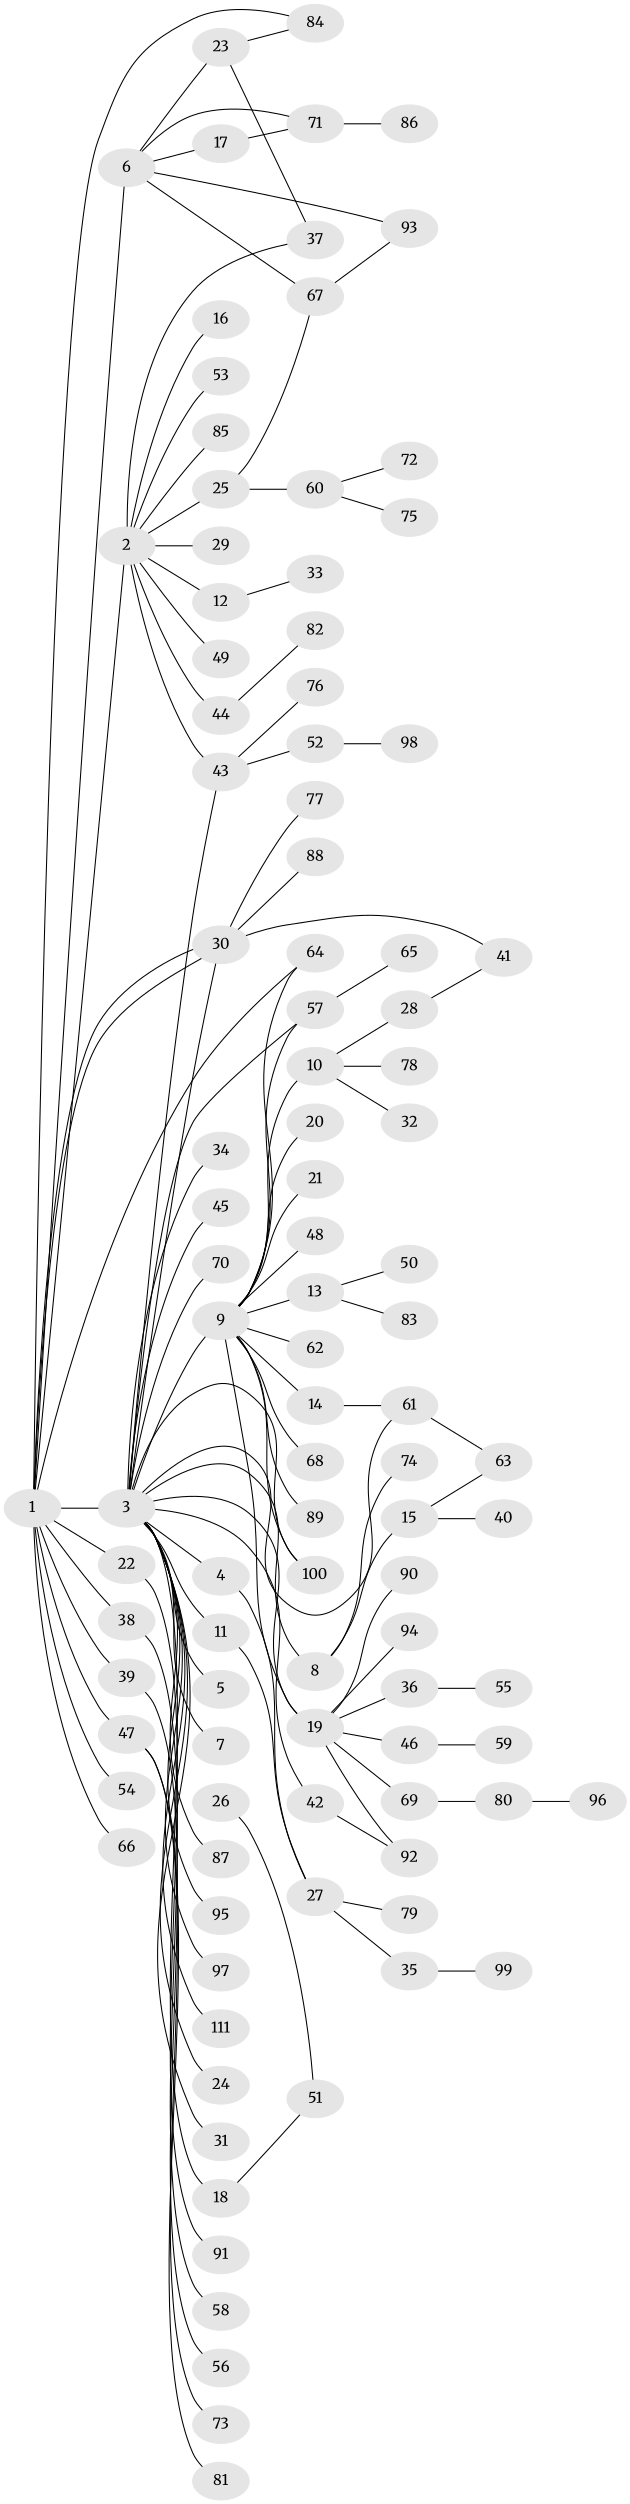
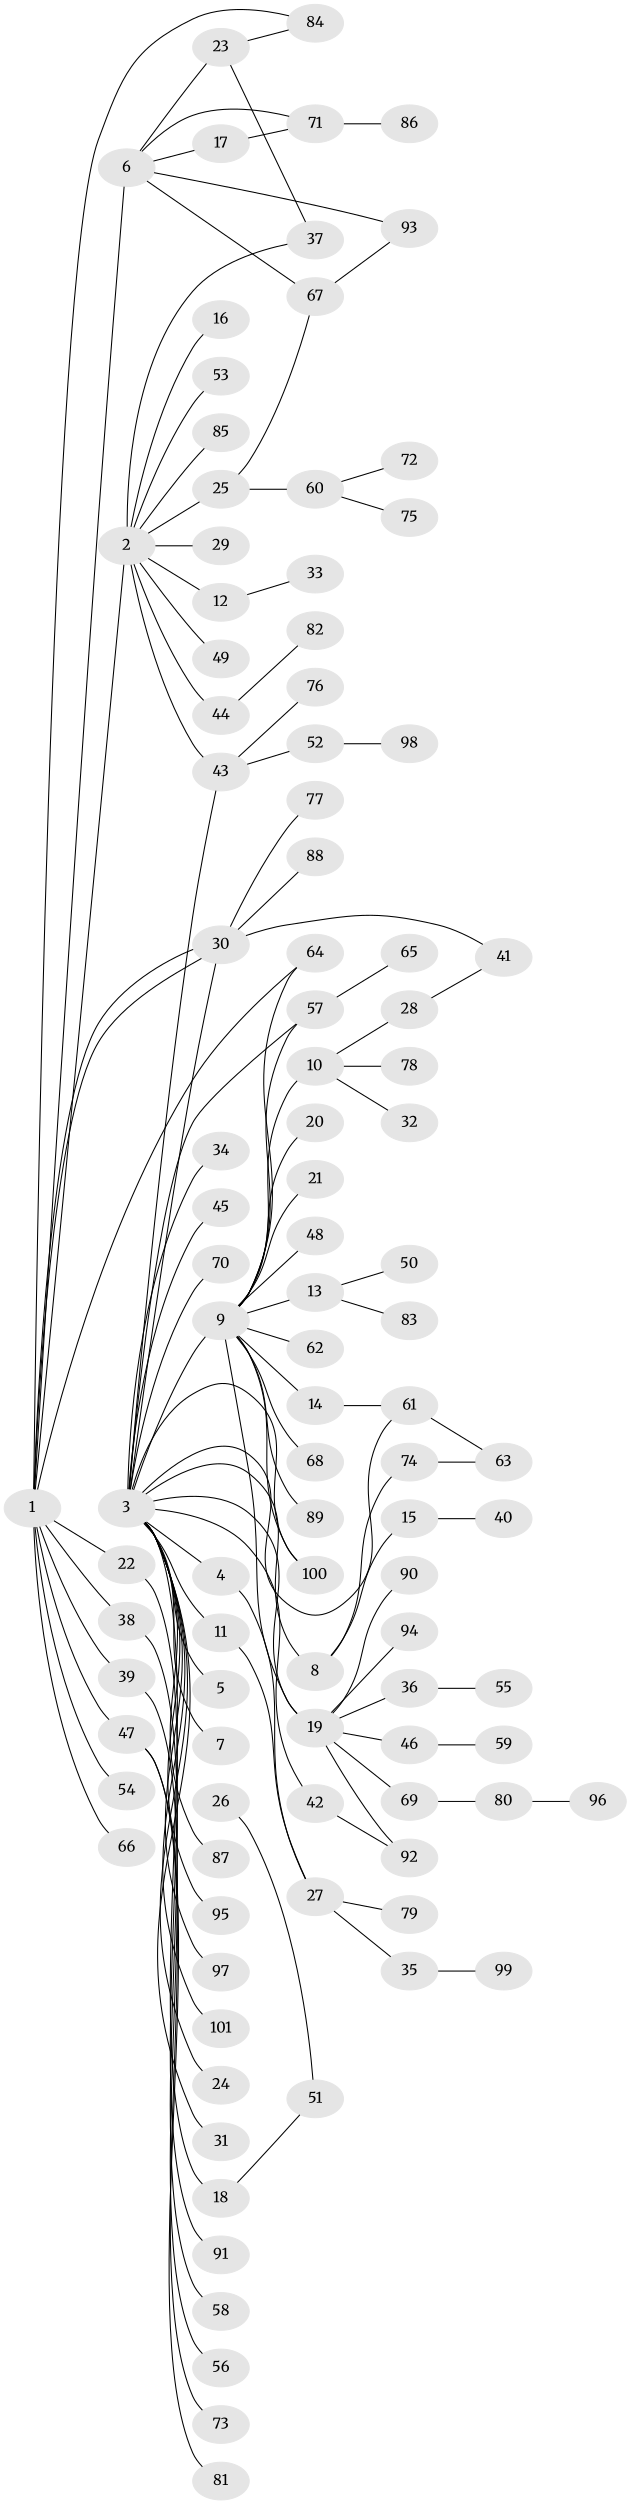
edge "63" -- "15": now "63" -- "74"
edge "1" -- "3": removed
node "111": label "111" -> "101"
